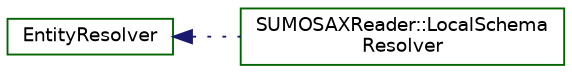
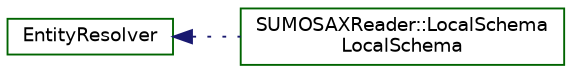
node "SUMOSAXReader::LocalSchema Resolver": label "SUMOSAXReader::LocalSchema Resolver" -> "SUMOSAXReader::LocalSchema LocalSchema"
